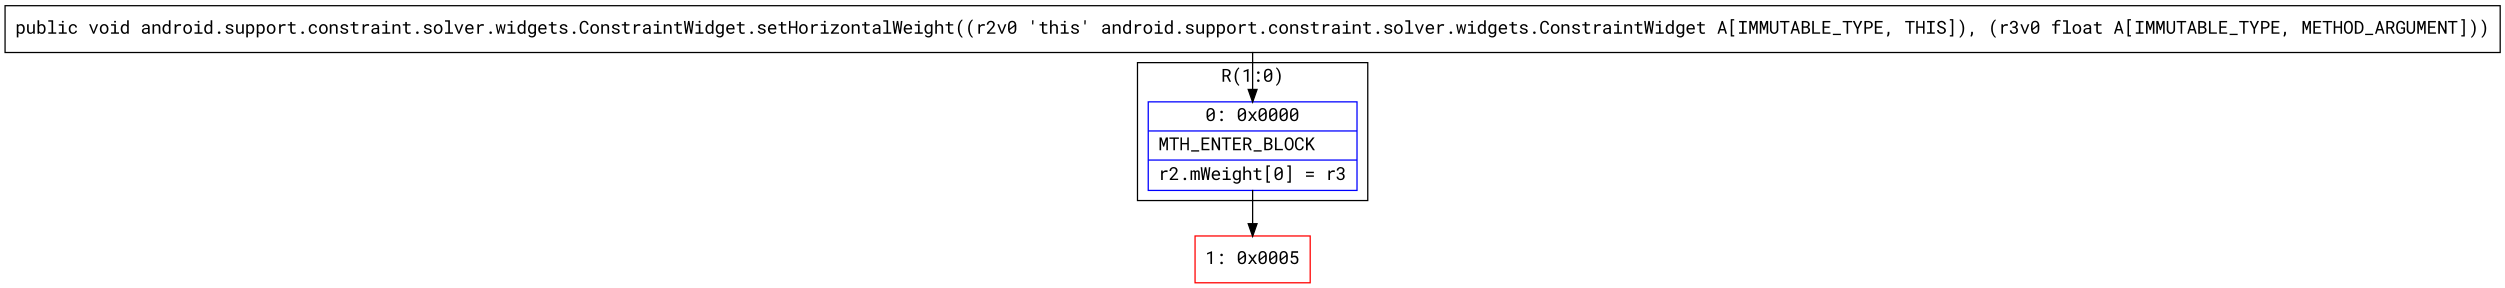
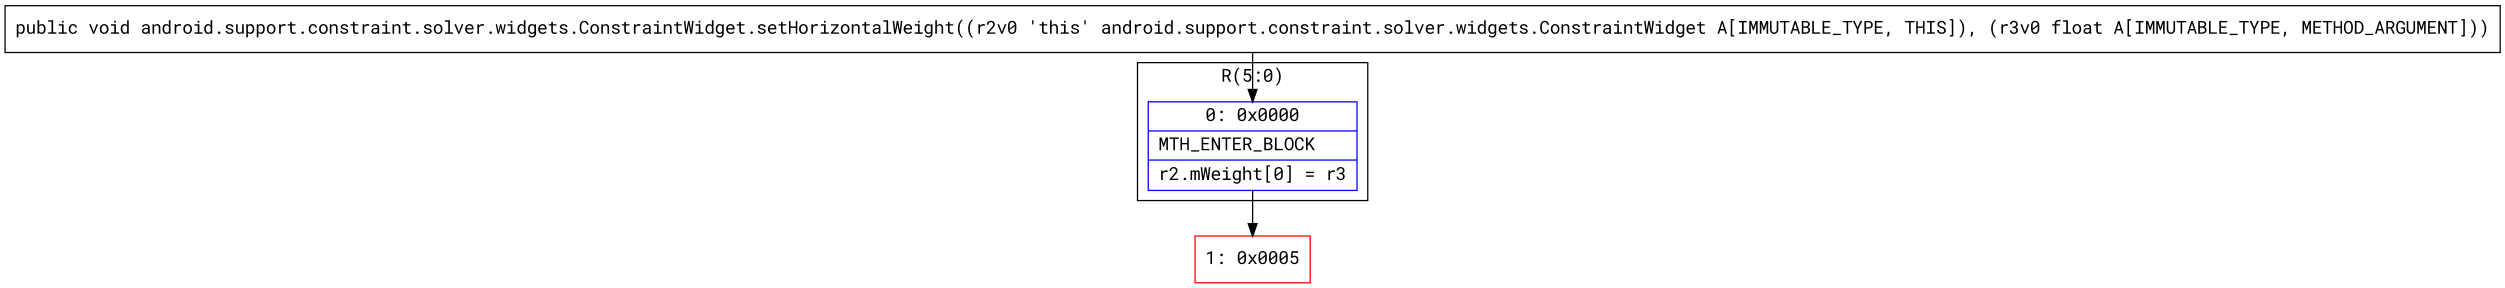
cluster "R(1:0)": label "R(1:0)" -> "R(5:0)"
